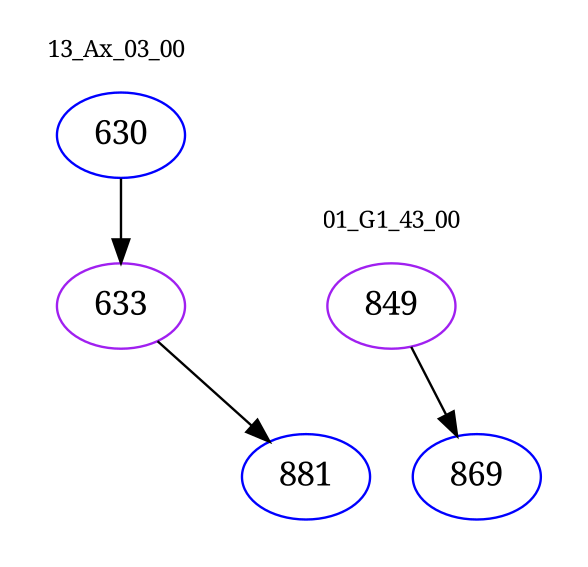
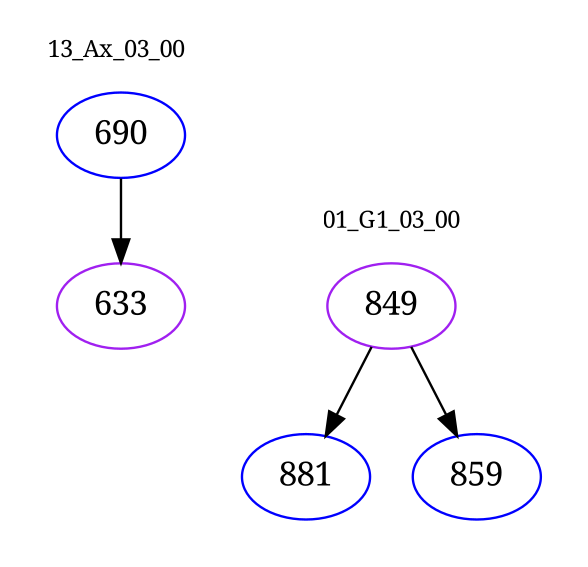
node "630": label "630" -> "690"
cluster "01_G1_43_00": label "01_G1_43_00" -> "01_G1_03_00"
edge "633" -> "881": now "849" -> "881"
node "869": label "869" -> "859"
